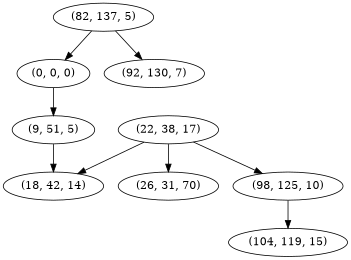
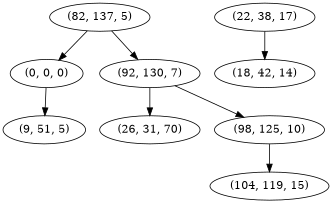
edge "(9, 51, 5)" -> "(18, 42, 14)": removed
edge "(22, 38, 17)" -> "(26, 31, 70)": now "(92, 130, 7)" -> "(26, 31, 70)"
edge "(22, 38, 17)" -> "(98, 125, 10)": now "(92, 130, 7)" -> "(98, 125, 10)"
